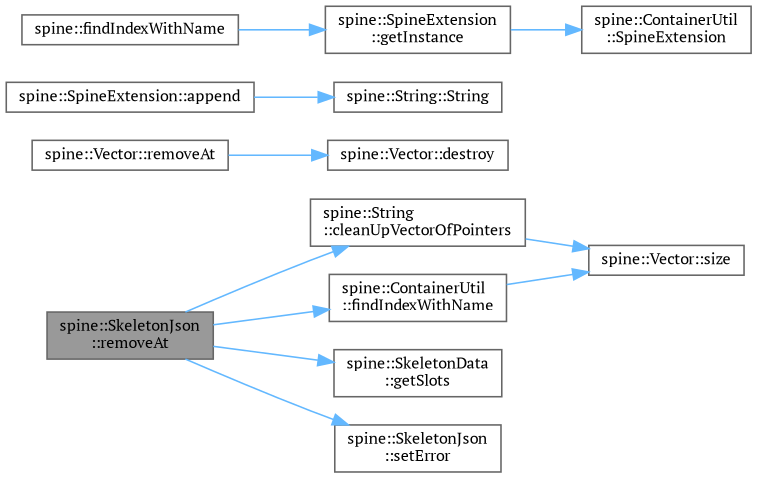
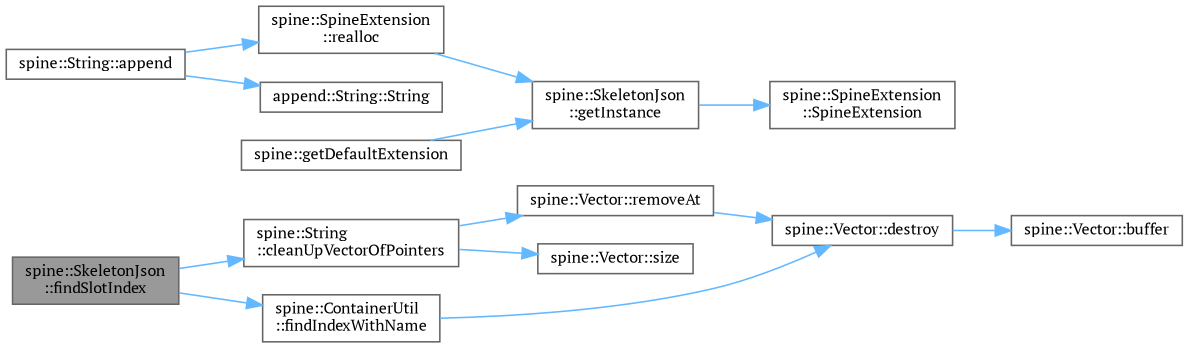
node "spine::findIndexWithName": label "spine::findIndexWithName" -> "spine::getDefaultExtension"
node "spine::SpineExtension ::realloc": added
node "spine::SpineExtension ::getInstance": label "spine::SpineExtension ::getInstance" -> "spine::SkeletonJson ::getInstance"
node "spine::ContainerUtil ::SpineExtension": label "spine::ContainerUtil ::SpineExtension" -> "spine::SpineExtension ::SpineExtension"
node "spine::SpineExtension::append": label "spine::SpineExtension::append" -> "spine::String::append"
node "spine::String::String": label "spine::String::String" -> "append::String::String"
edge "spine::String ::cleanUpVectorOfPointers" -> "spine::Vector::removeAt": added
node "spine::Vector::buffer": added
edge "spine::ContainerUtil ::findIndexWithName" -> "spine::Vector::size": now "spine::ContainerUtil ::findIndexWithName" -> "spine::Vector::destroy"
node "spine::SkeletonJson ::removeAt": label "spine::SkeletonJson ::removeAt" -> "spine::SkeletonJson ::findSlotIndex"
node "spine::SkeletonData ::getSlots": removed
node "spine::SkeletonJson ::setError": removed
